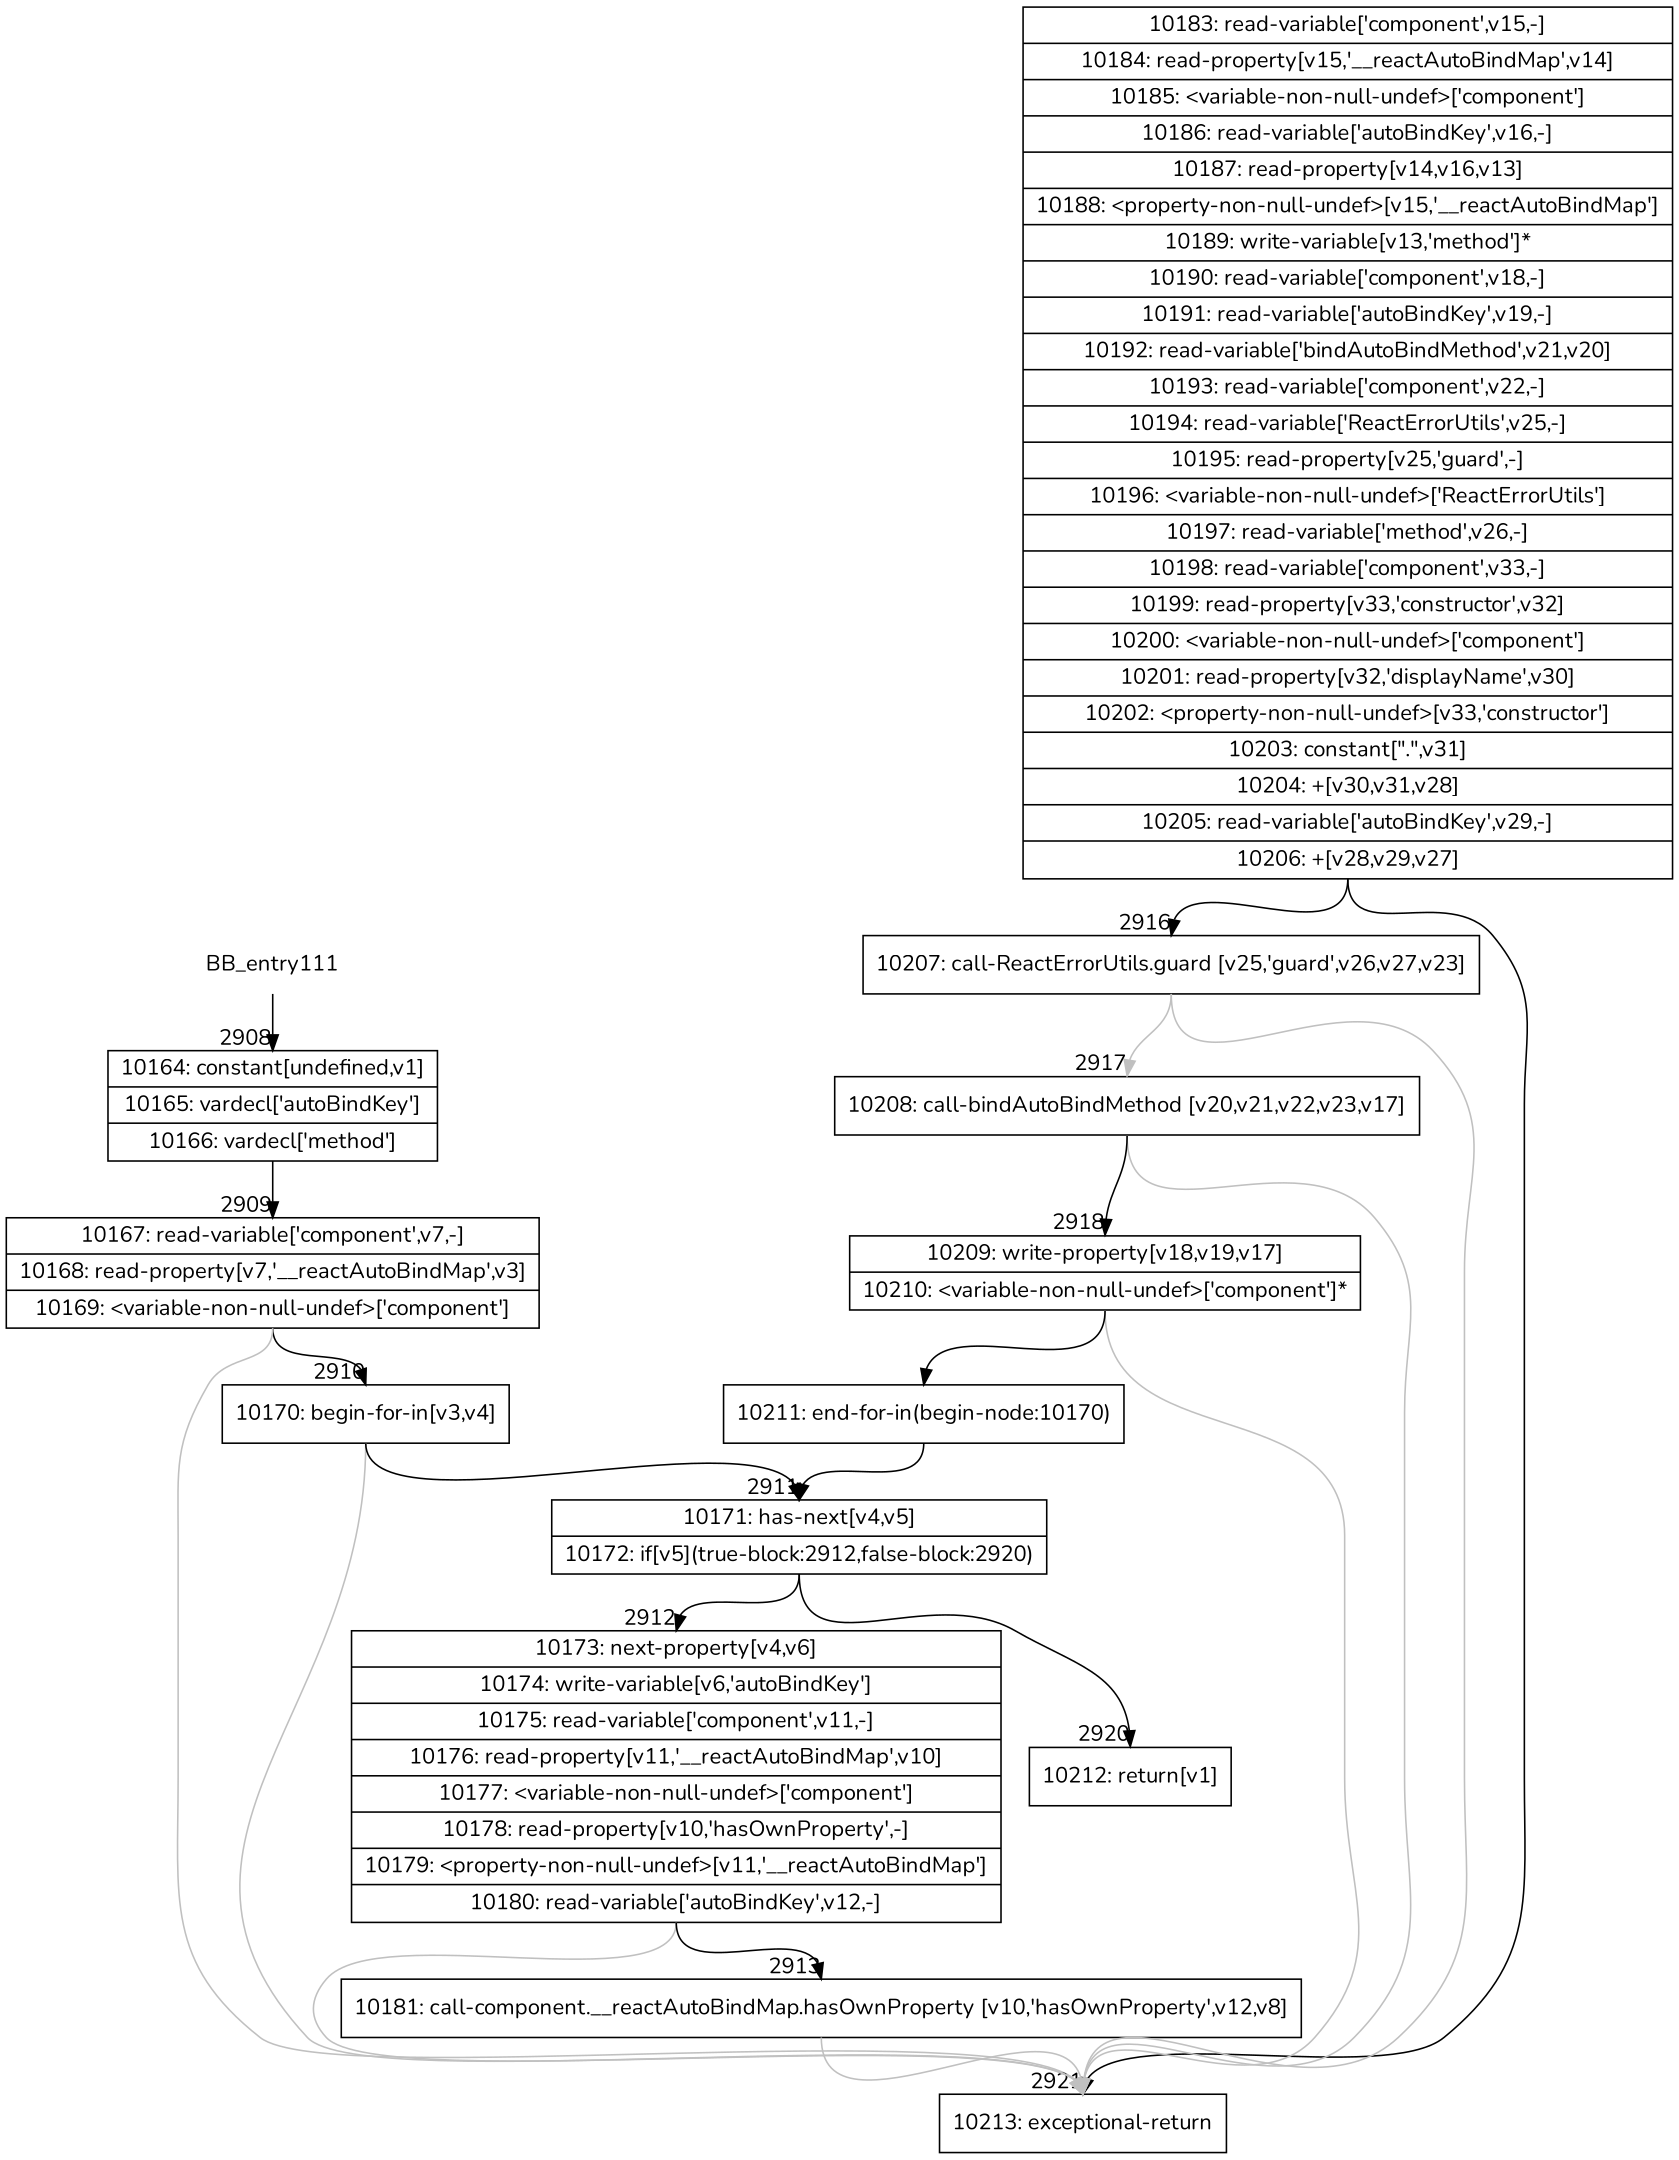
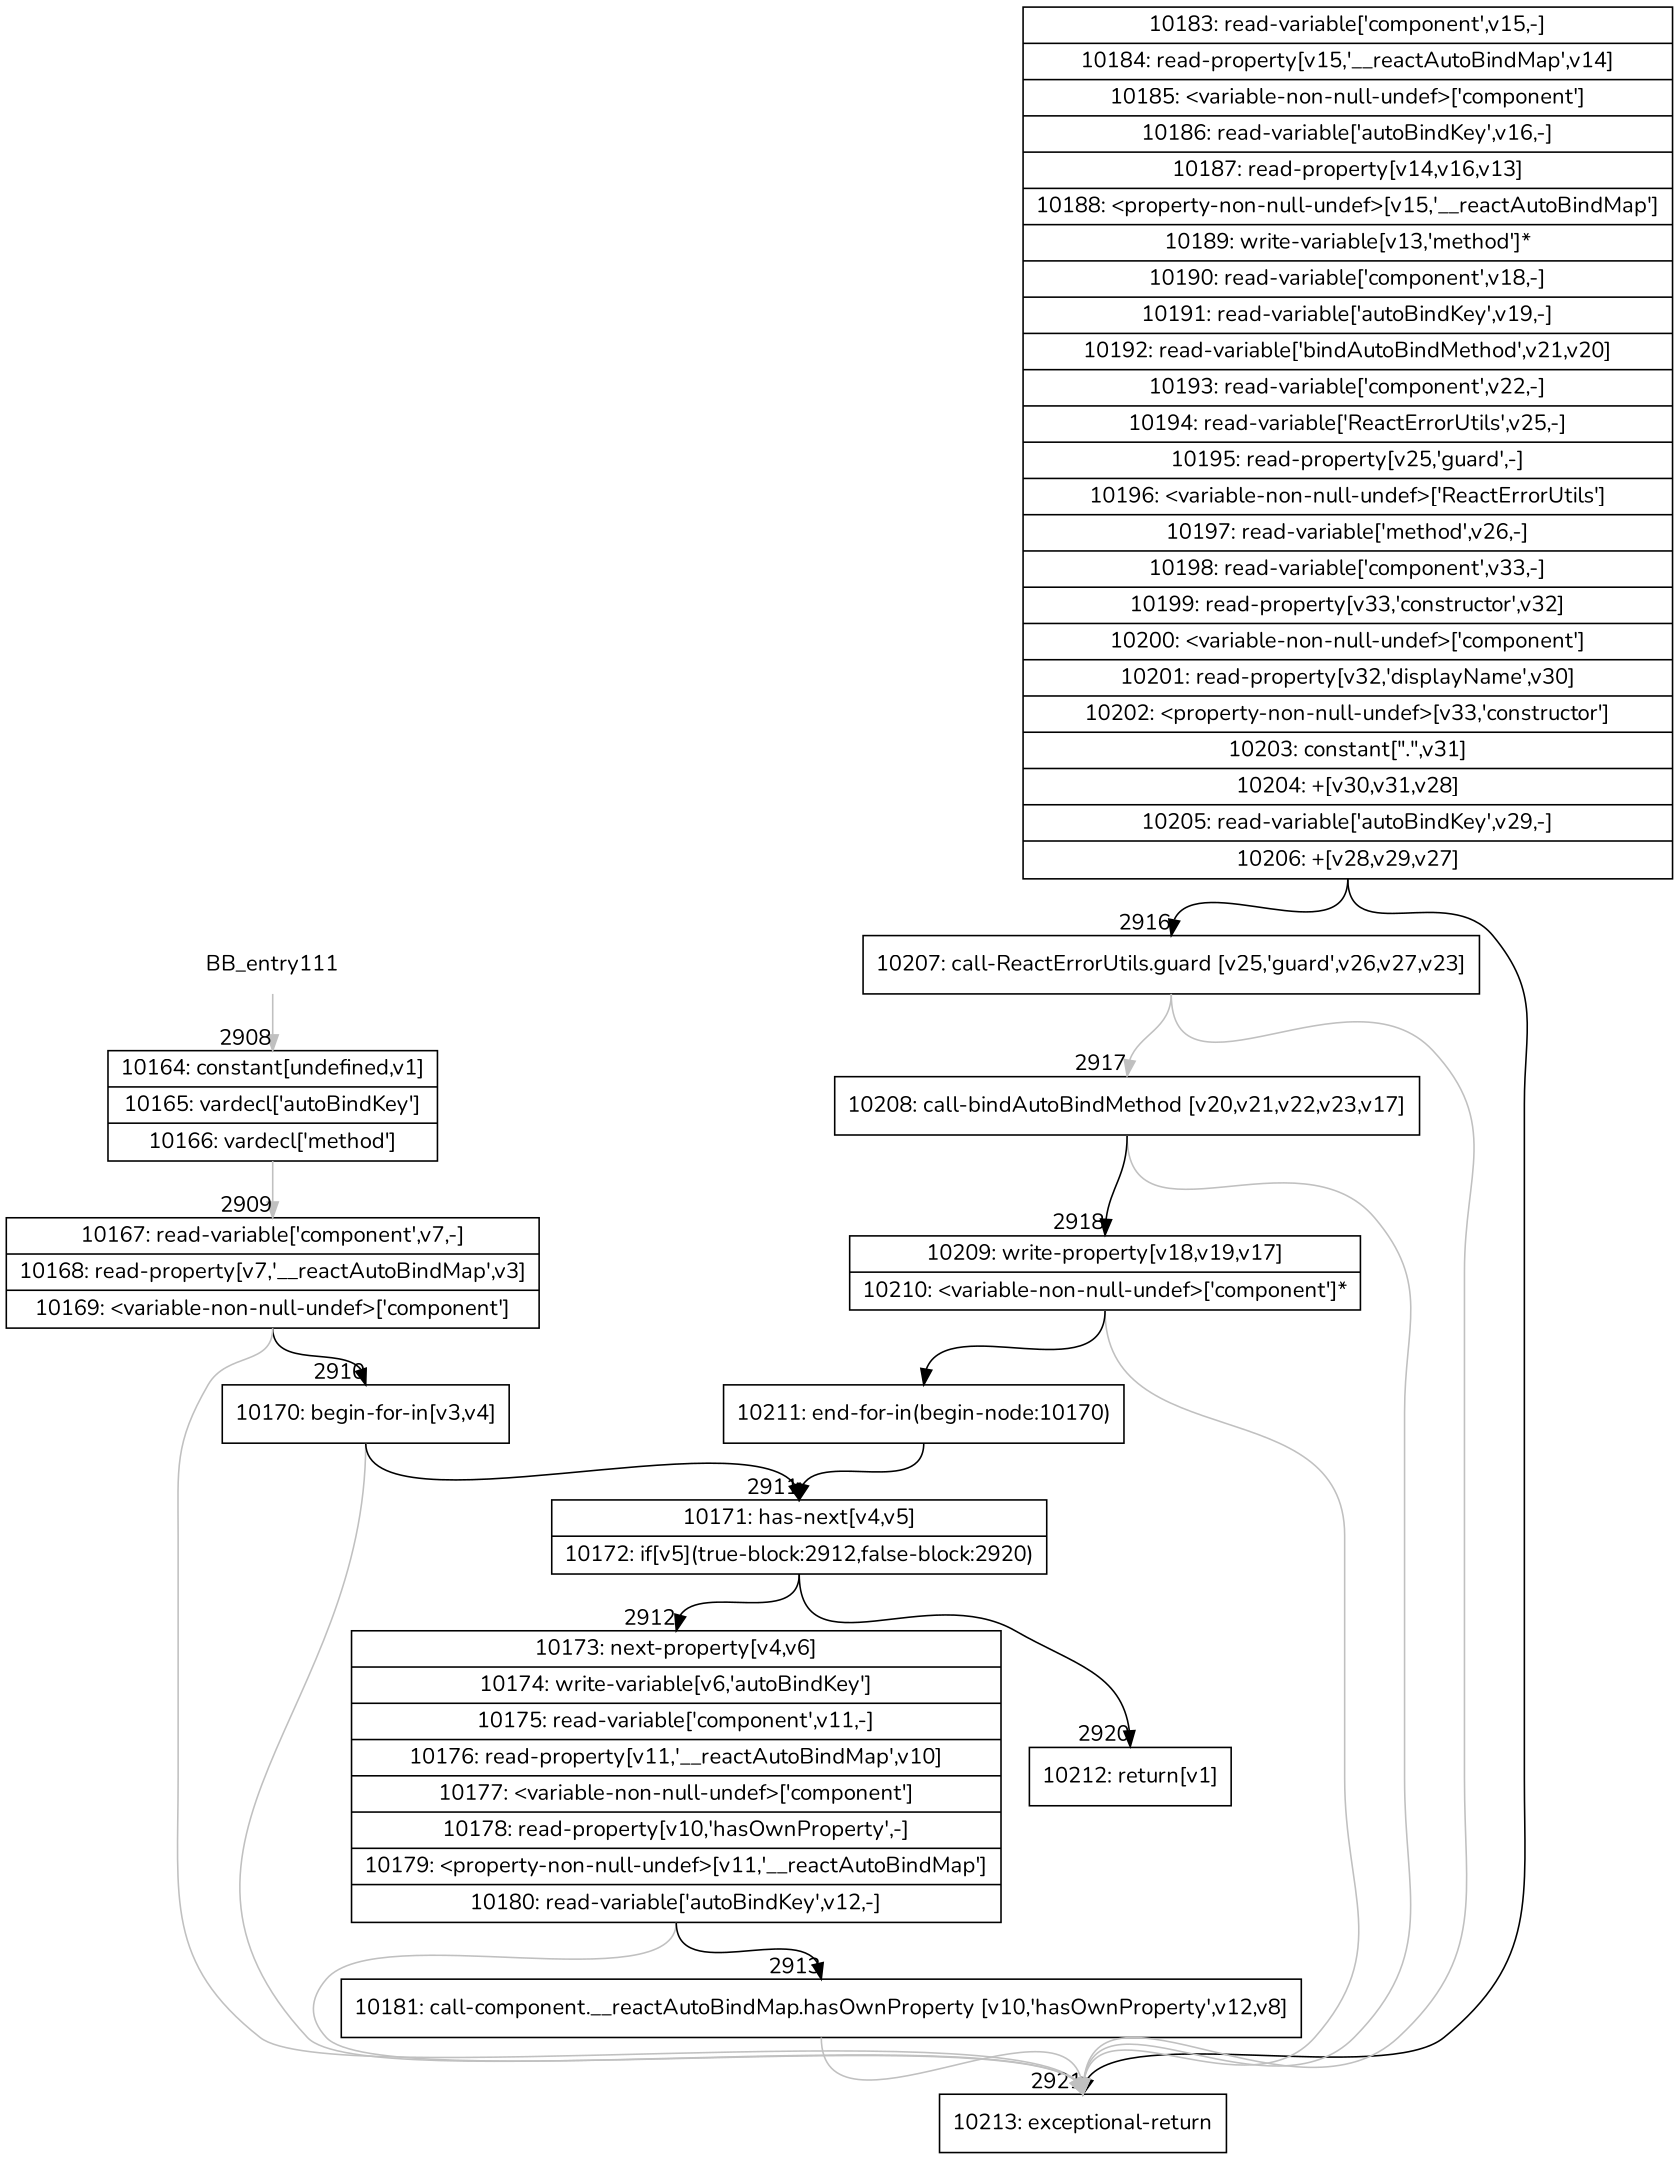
edge "BB_entry111" -> "10164: constant[undefined,v1]": color black -> gray
edge "10164: constant[undefined,v1]" -> "10167: read-variable['component',v7,-]": color black -> gray
